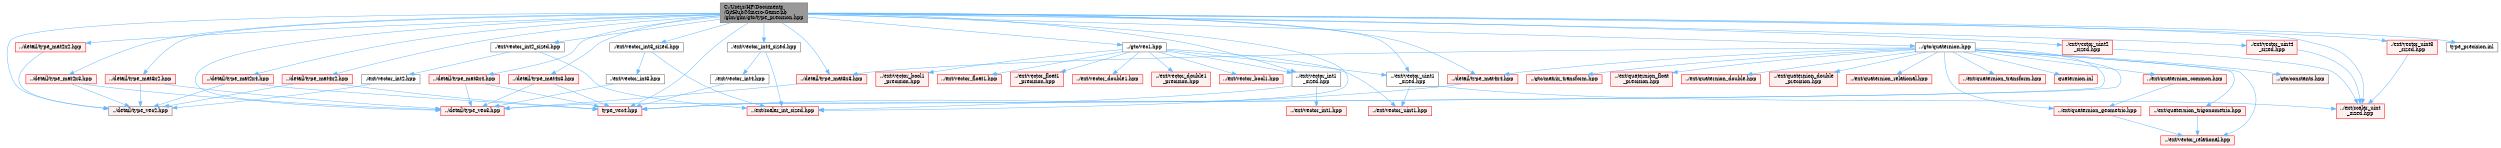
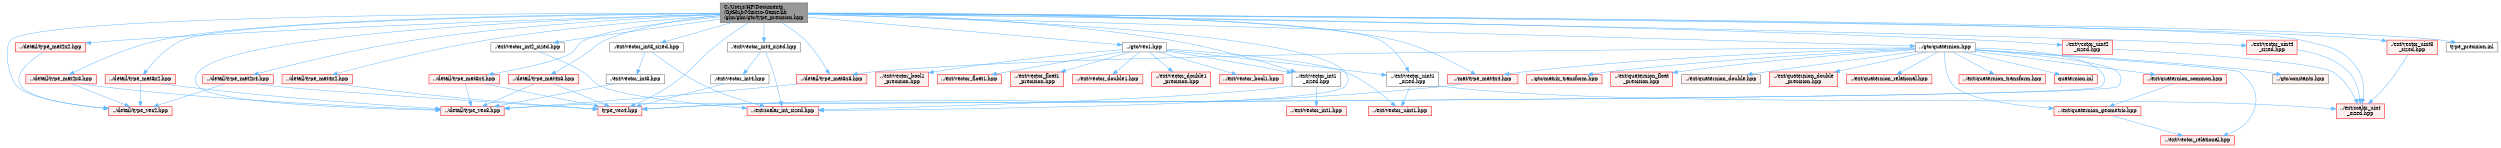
node "./ext/vector_int2.hpp": removed
node "../detail/type_mat4x4.hpp": label "../detail/type_mat4x4.hpp" -> "../mat/type_mat4x4.hpp"
node "../ext/quaternion_double.hpp": color red -> grey40
edge "../detail/type_mat4x2.hpp" -> "../detail/type_vec2.hpp": removed
node "../detail/type_vec2.hpp": color grey40 -> red
node "../ext/quaternion_trigonometric.hpp": removed
